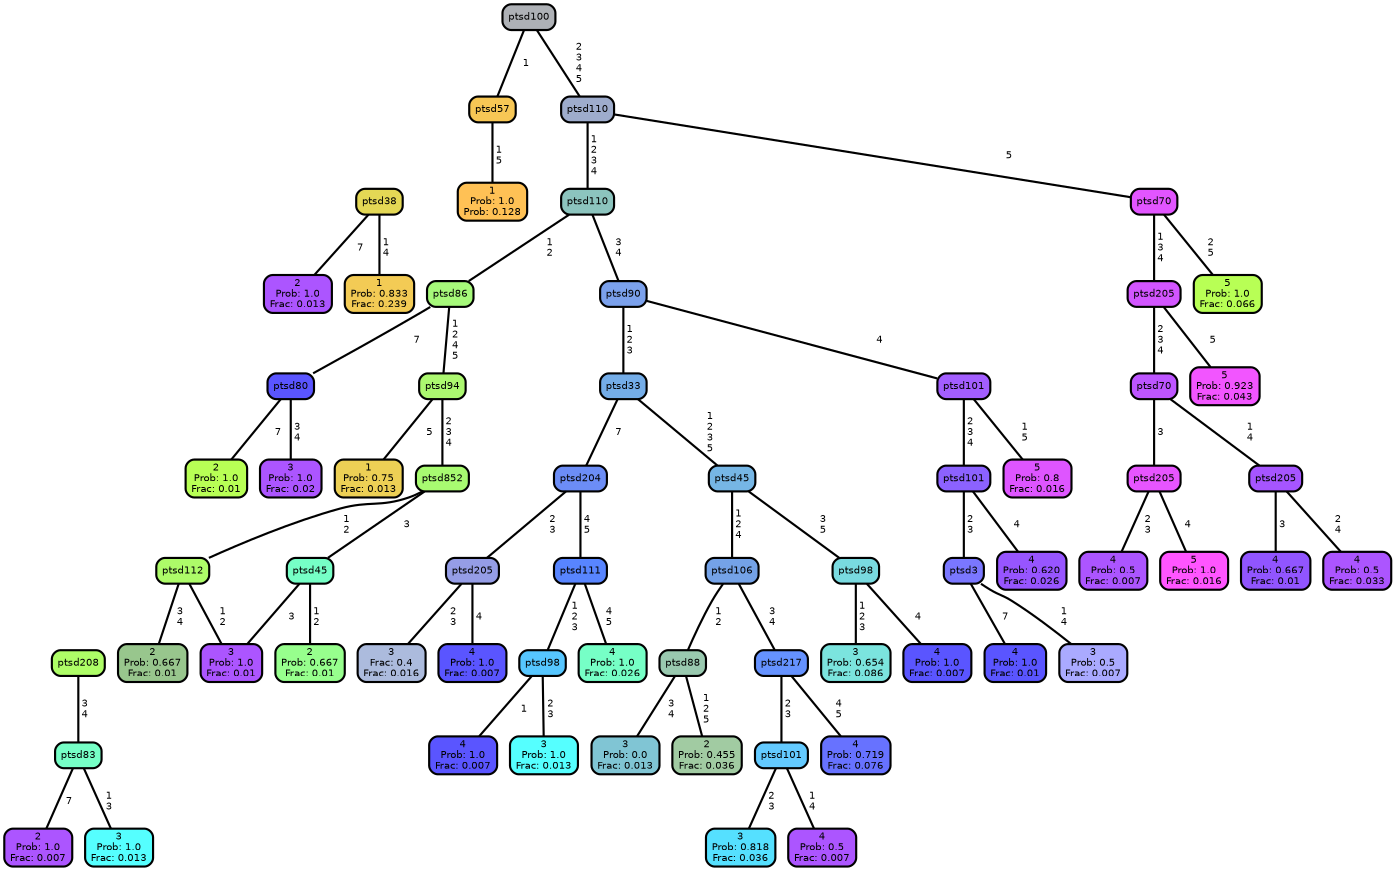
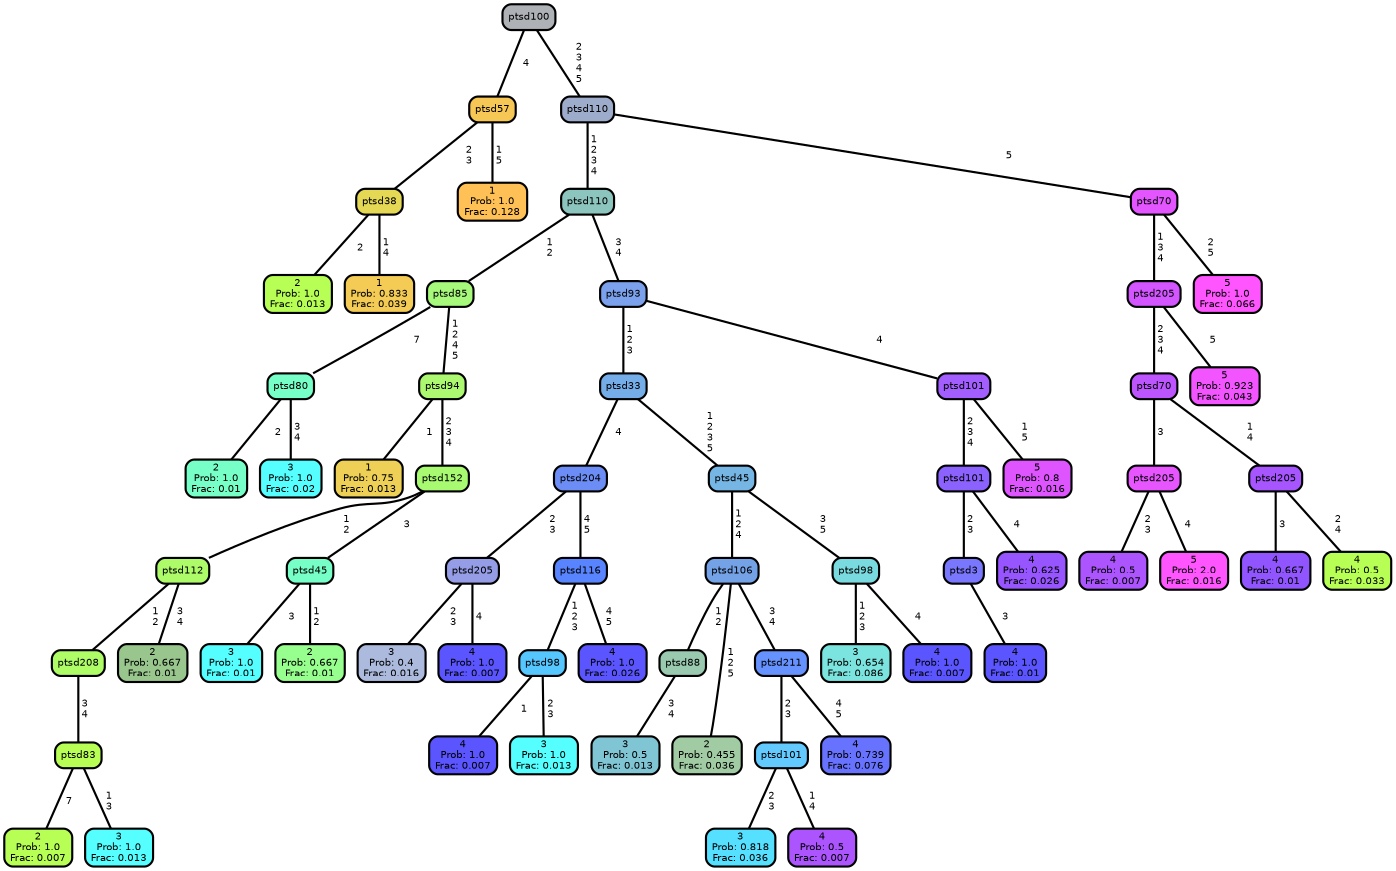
edge "ptsd100" -- "ptsd57": label " 1" -> " 4"
edge "ptsd57" -- "ptsd38": added, label "2 3"
node "1 Prob: 1.0 Prob: 0.128": label "1 Prob: 1.0 Prob: 0.128" -> "1 Prob: 1.0 Frac: 0.128"
edge "ptsd38" -- "2 Prob: 1.0 Frac: 0.013": label " 7" -> " 2"
node "2 Prob: 1.0 Frac: 0.013": fillcolor #ac55ff -> #b8ff55
node "1 Prob: 0.833 Frac: 0.239": label "1 Prob: 0.833 Frac: 0.239" -> "1 Prob: 0.833 Frac: 0.039"
node "ptsd86": label "ptsd86" -> "ptsd85"
node "ptsd90": label "ptsd90" -> "ptsd93"
node "5 Prob: 1.0 Frac: 0.066": fillcolor #b8ff55 -> #ff55ff
node "ptsd80": fillcolor #5a55ff -> #76ffc6
edge "ptsd80" -- "2 Prob: 1.0 Frac: 0.01": label " 7" -> " 2"
edge "ptsd94" -- "1 Prob: 0.75 Frac: 0.013": label " 5" -> " 1"
edge "ptsd33" -- "ptsd204": label " 7" -> " 4"
node "2 Prob: 1.0 Frac: 0.01": fillcolor #b8ff55 -> #76ffc6
node "3 Prob: 1.0 Frac: 0.02": fillcolor #ac55ff -> #55ffff
node "ptsd852": label "ptsd852" -> "ptsd152"
node "ptsd111": label "ptsd111" -> "ptsd116"
node "4 Prob: 0.620 Frac: 0.026": label "4 Prob: 0.620 Frac: 0.026" -> "4 Prob: 0.625 Frac: 0.026"
node "5 Prob: 1.0 Frac: 0.016": label "5 Prob: 1.0 Frac: 0.016" -> "5 Prob: 2.0 Frac: 0.016"
node "4 Prob: 0.5 Frac: 0.033": fillcolor #ac55ff -> #b8ff55
edge "ptsd112" -- "3 Prob: 1.0 Frac: 0.01": now "ptsd112" -- "ptsd208"
edge "ptsd3" -- "4 Prob: 1.0 Frac: 0.01": label " 7" -> " 3"
node "3 Prob: 1.0 Frac: 0.01": fillcolor #ac55ff -> #55ffff
node "3 Frac: 0.4 Frac: 0.016": label "3 Frac: 0.4 Frac: 0.016" -> "3 Prob: 0.4 Frac: 0.016"
node "4 Prob: 1.0 Frac: 0.026": fillcolor #76ffc6 -> #5a55ff
node "ptsd217": label "ptsd217" -> "ptsd211"
node "3 Prob: 0.5 Frac: 0.007": removed
edge "ptsd88" -- "2 Prob: 0.455 Frac: 0.036": now "ptsd106" -- "2 Prob: 0.455 Frac: 0.036"
node "ptsd83": fillcolor #76ffc6 -> #b8ff55
node "3 Prob: 0.0 Frac: 0.013": label "3 Prob: 0.0 Frac: 0.013" -> "3 Prob: 0.5 Frac: 0.013"
node "4 Prob: 0.719 Frac: 0.076": label "4 Prob: 0.719 Frac: 0.076" -> "4 Prob: 0.739 Frac: 0.076"
node "2 Prob: 1.0 Frac: 0.007": fillcolor #ac55ff -> #b8ff55
